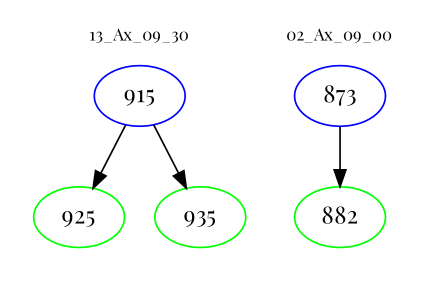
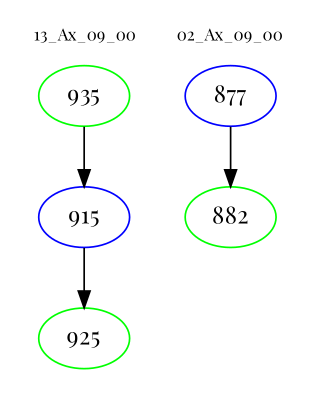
cluster "13_Ax_09_30": label "13_Ax_09_30" -> "13_Ax_09_00"
node "873": label "873" -> "877"
edge "915" -> "935": reversed
